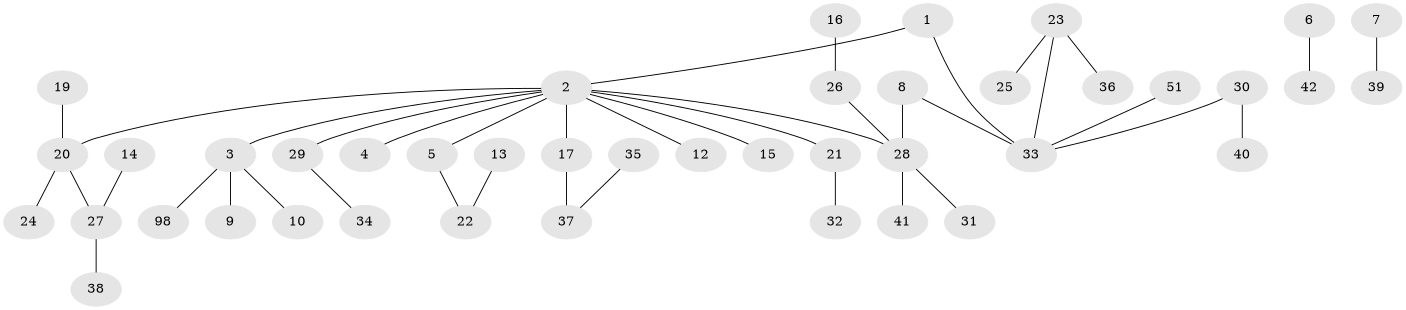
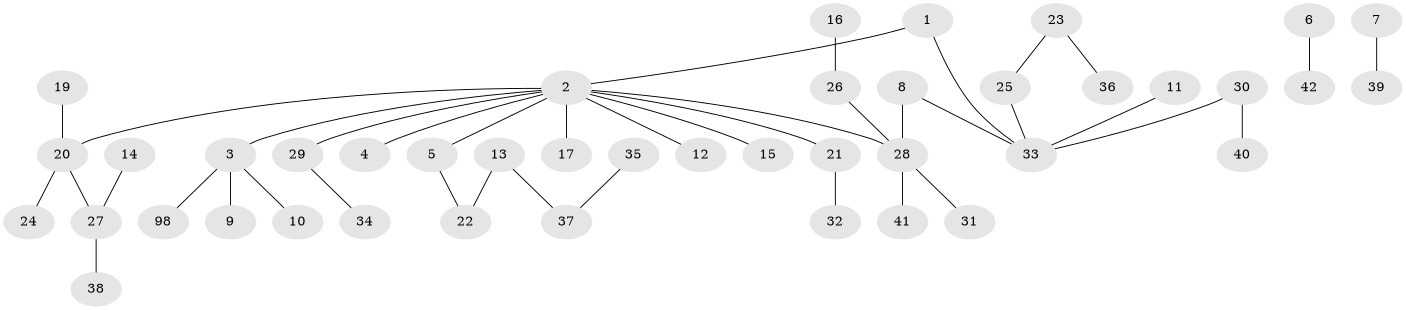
edge "23" -- "33": now "25" -- "33"
node "51": label "51" -> "11"
edge "17" -- "37": now "13" -- "37"
